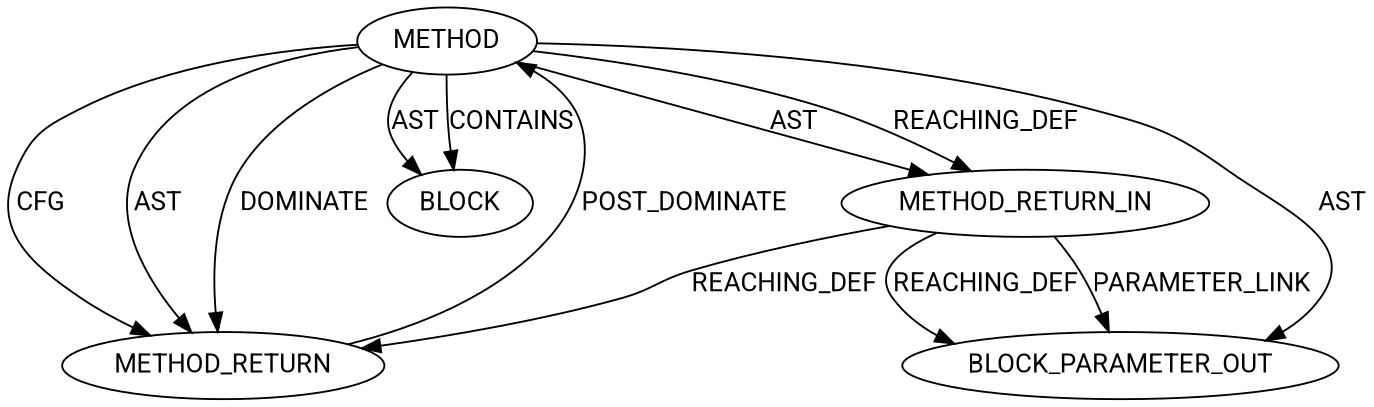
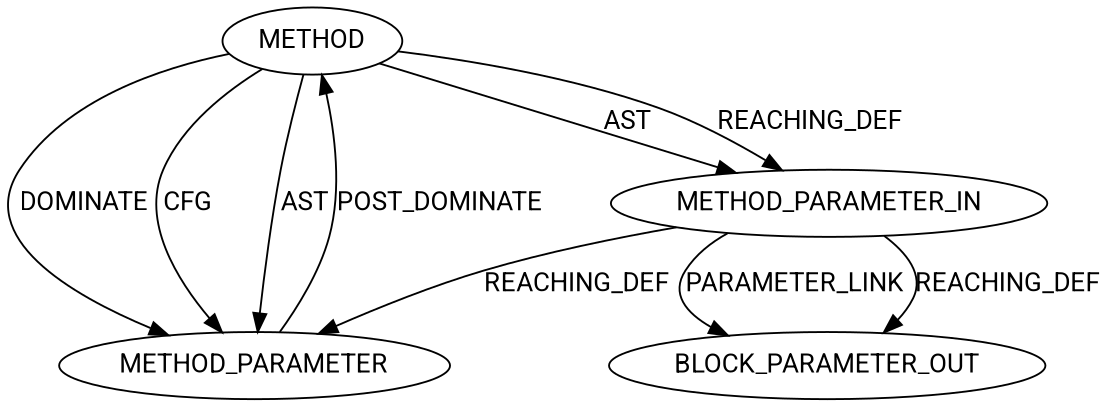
edge "METHOD" -> "BLOCK_PARAMETER_OUT": removed, label "AST"
node "BLOCK": removed
node "METHOD_RETURN_IN": label "METHOD_RETURN_IN" -> "METHOD_PARAMETER_IN"
node "METHOD_RETURN": label "METHOD_RETURN" -> "METHOD_PARAMETER"
